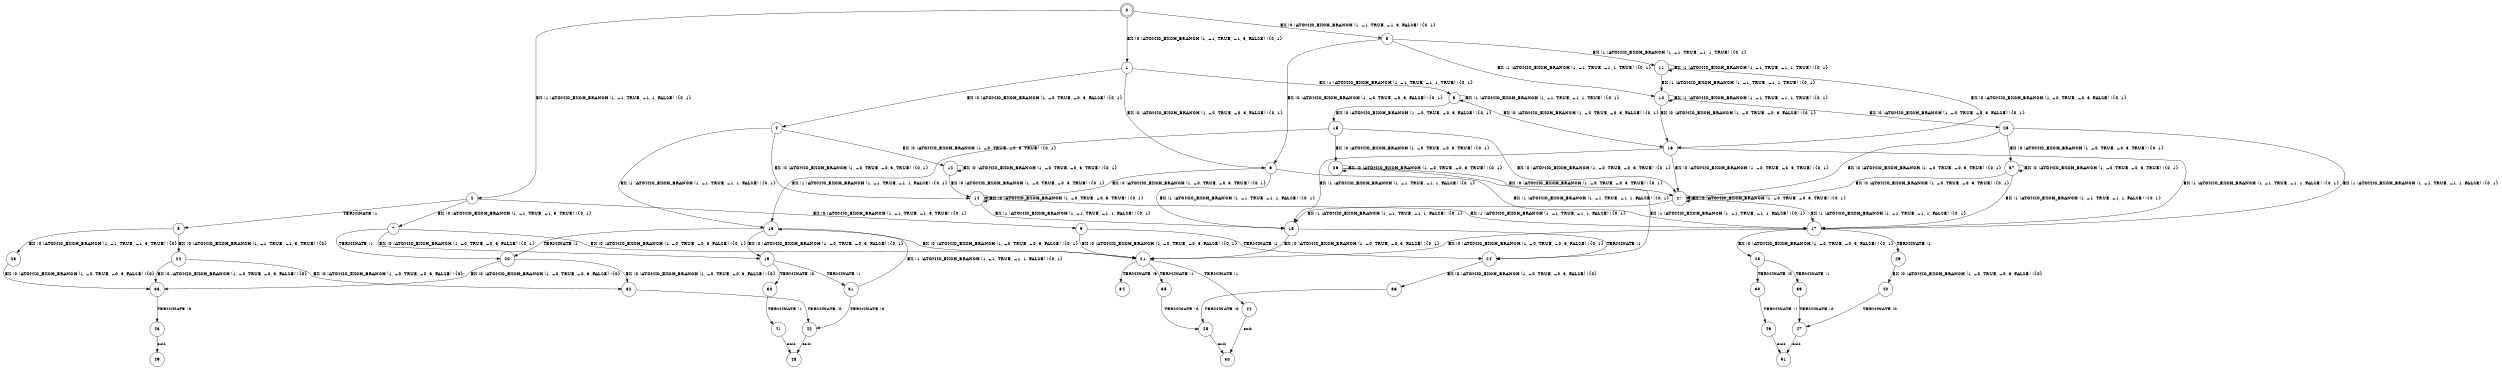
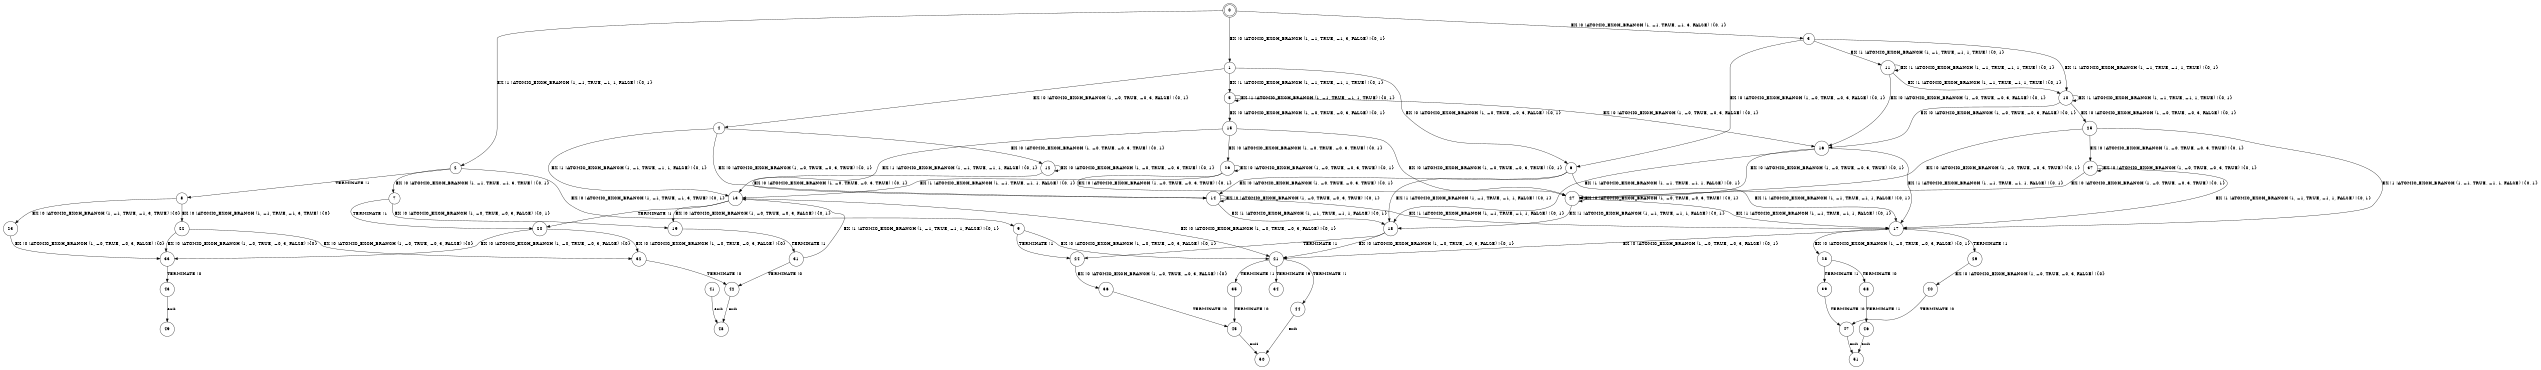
edge "26" -> "24": now "26" -> "13"
edge "7" -> "21": removed, label "EX !0 !ATOMIC_EXCH_BRANCH (1, +0, TRUE, +0, 3, FALSE) !{0, 1}"
node "30": removed
